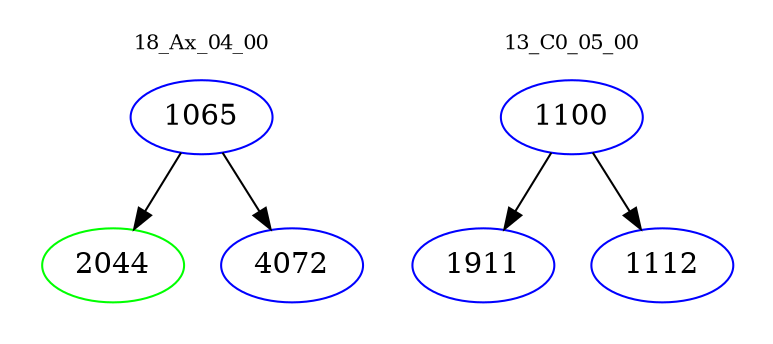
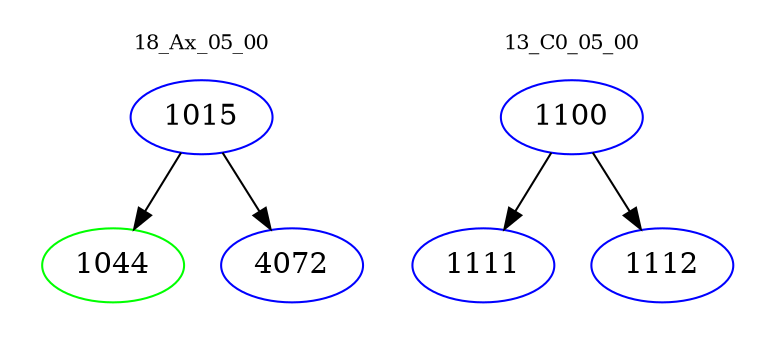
cluster "18_Ax_04_00": label "18_Ax_04_00" -> "18_Ax_05_00"
node "1065": label "1065" -> "1015"
node "2044": label "2044" -> "1044"
node "1911": label "1911" -> "1111"
